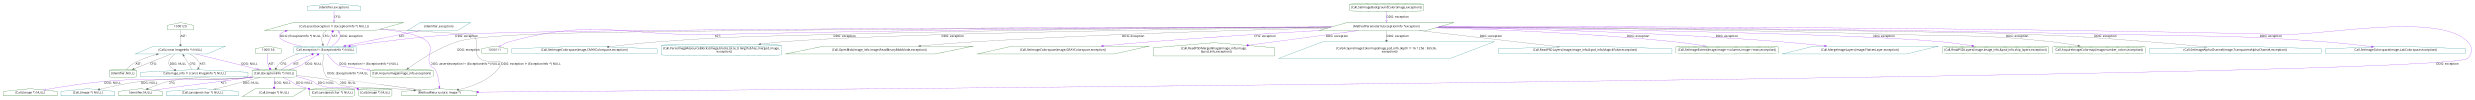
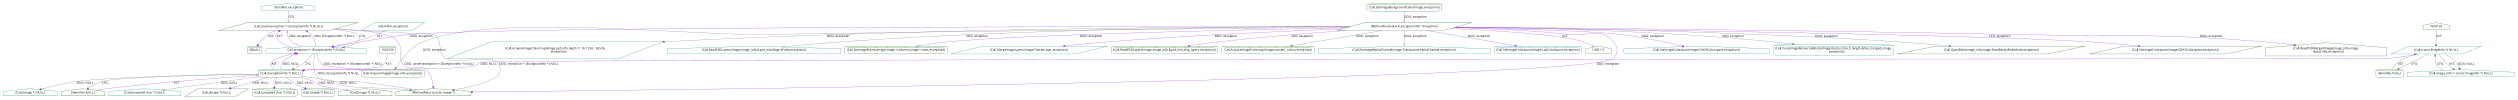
edge "(MethodParameterIn,ExceptionInfo *exception)" -> "(Call,SetImageColorspace(image,CMYKColorspace,exception))": color gray40 -> purple
node "(Block,)": added
node "1000156": shape house -> cylinder
node "(Call,exception != (ExceptionInfo *) NULL)": shape cylinder -> house
node "(Call,SetImageColorspace(image,LabColorspace,exception))": shape house -> cylinder
